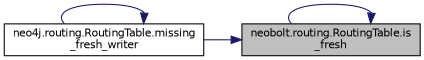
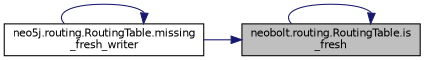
node "neo4j.routing.RoutingTable.missing _fresh_writer": label "neo4j.routing.RoutingTable.missing _fresh_writer" -> "neo5j.routing.RoutingTable.missing _fresh_writer"
